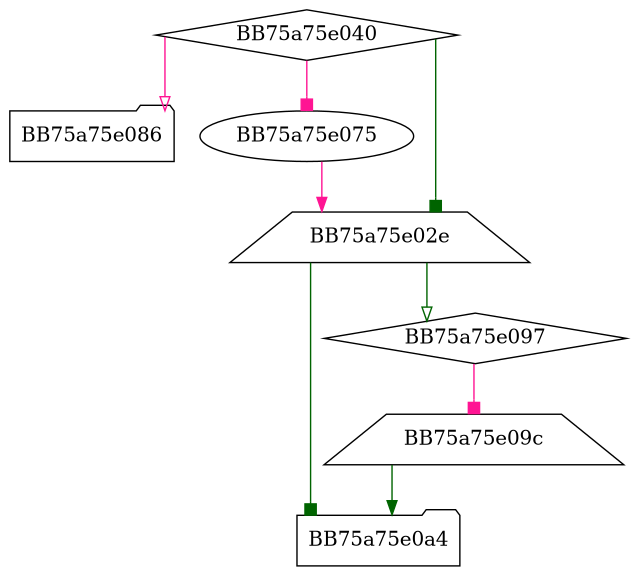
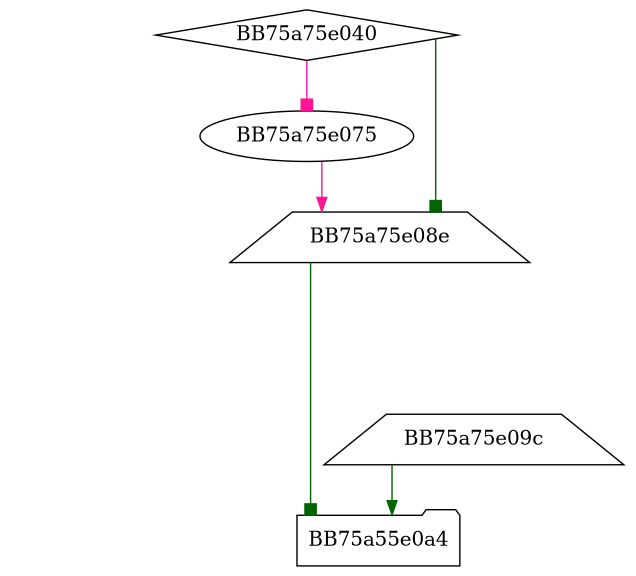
node "BB75a75e086": removed
node "BB75a75e02e": label "BB75a75e02e" -> "BB75a75e08e"
node "BB75a75e097": removed
node "BB75a75e0a4": label "BB75a75e0a4" -> "BB75a55e0a4"
